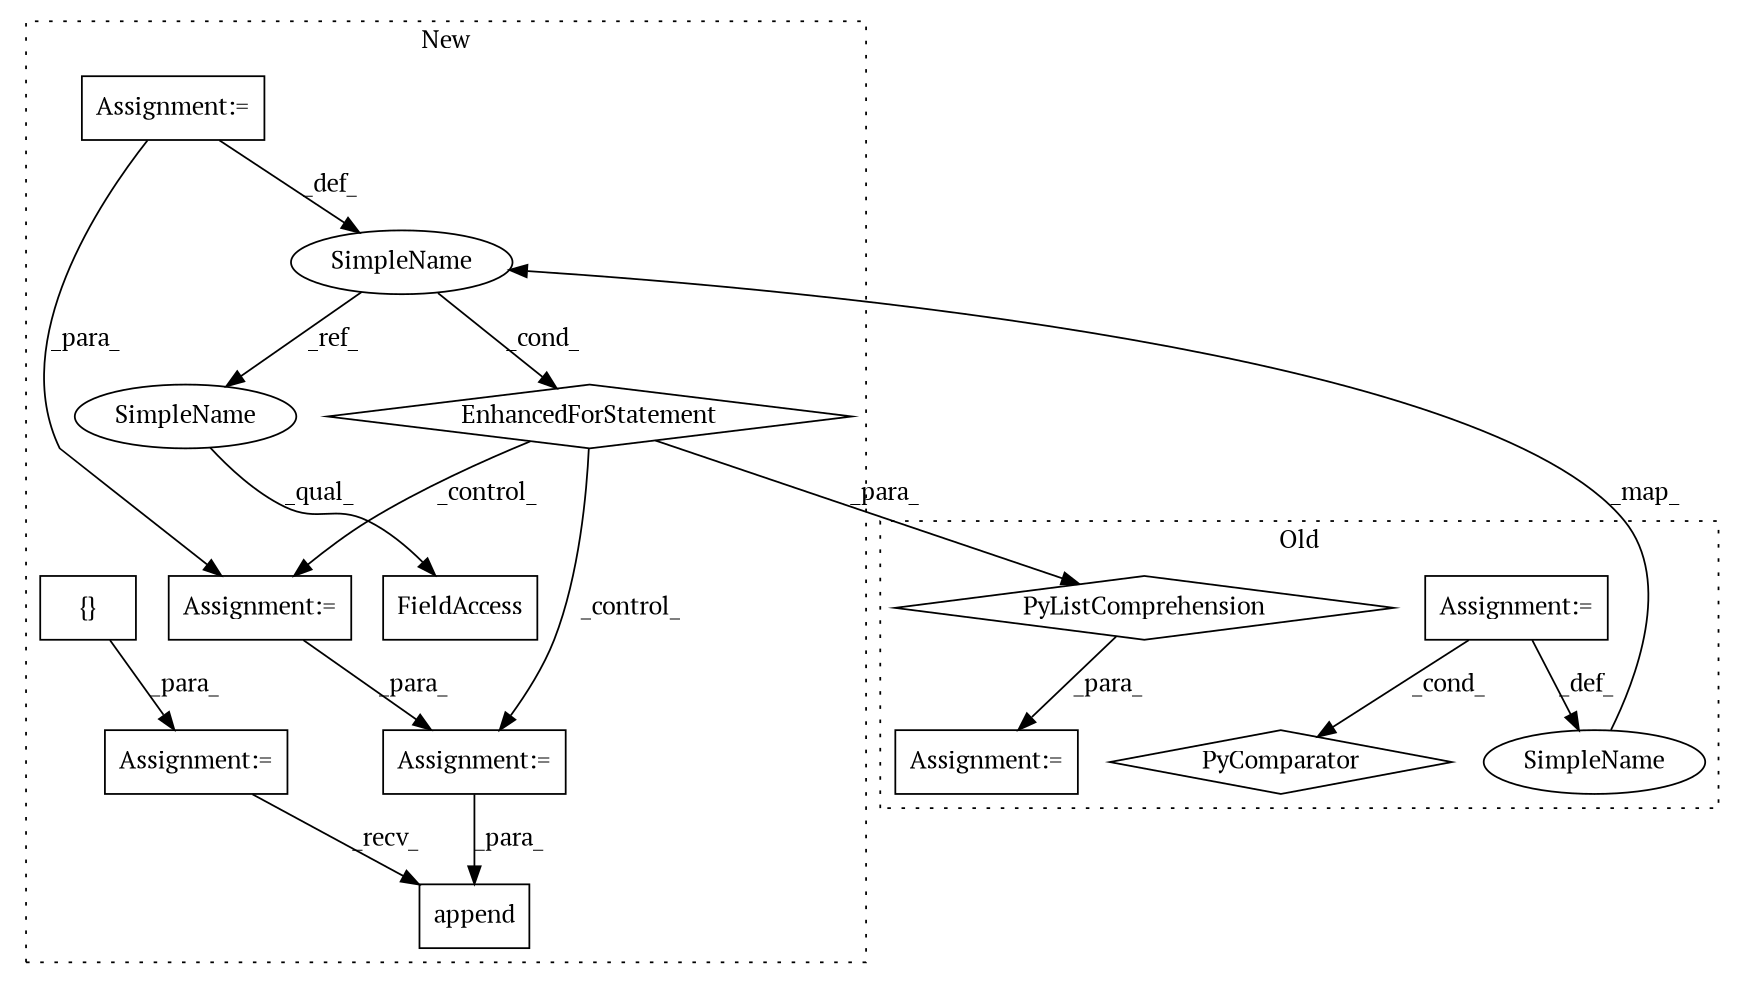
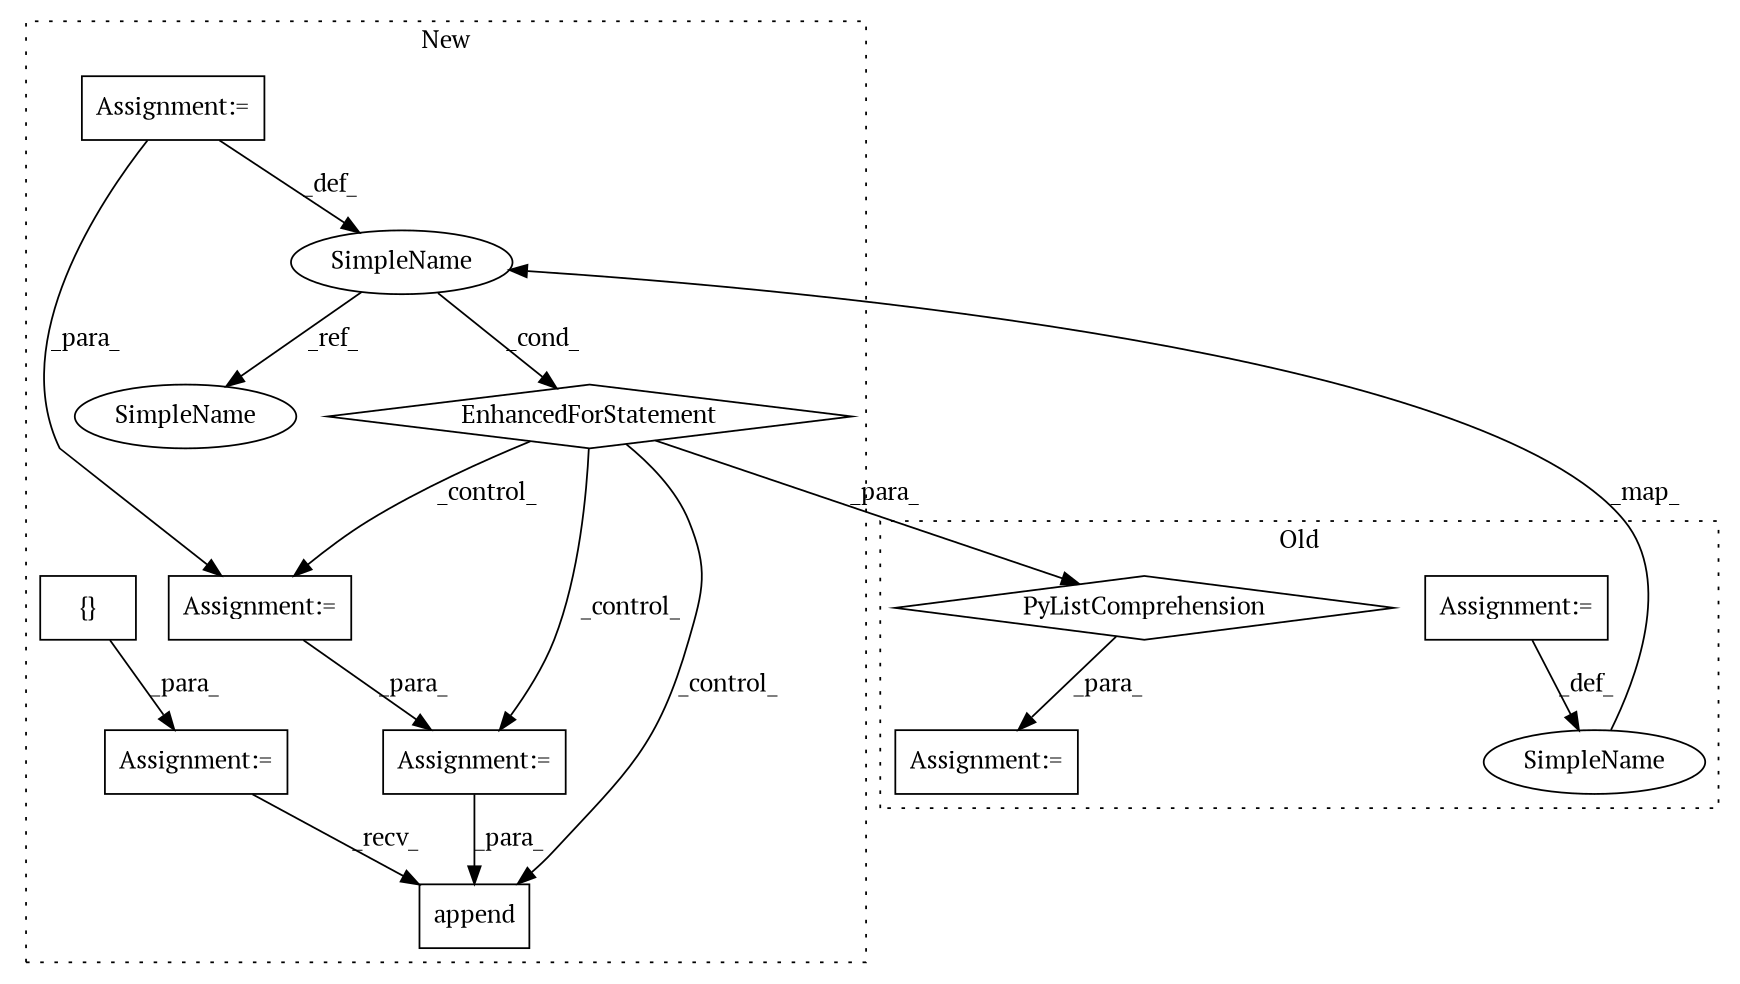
node "FieldAccess": removed
edge "EnhancedForStatement" -> "append": added, label "_control_"
node "PyComparator": removed
